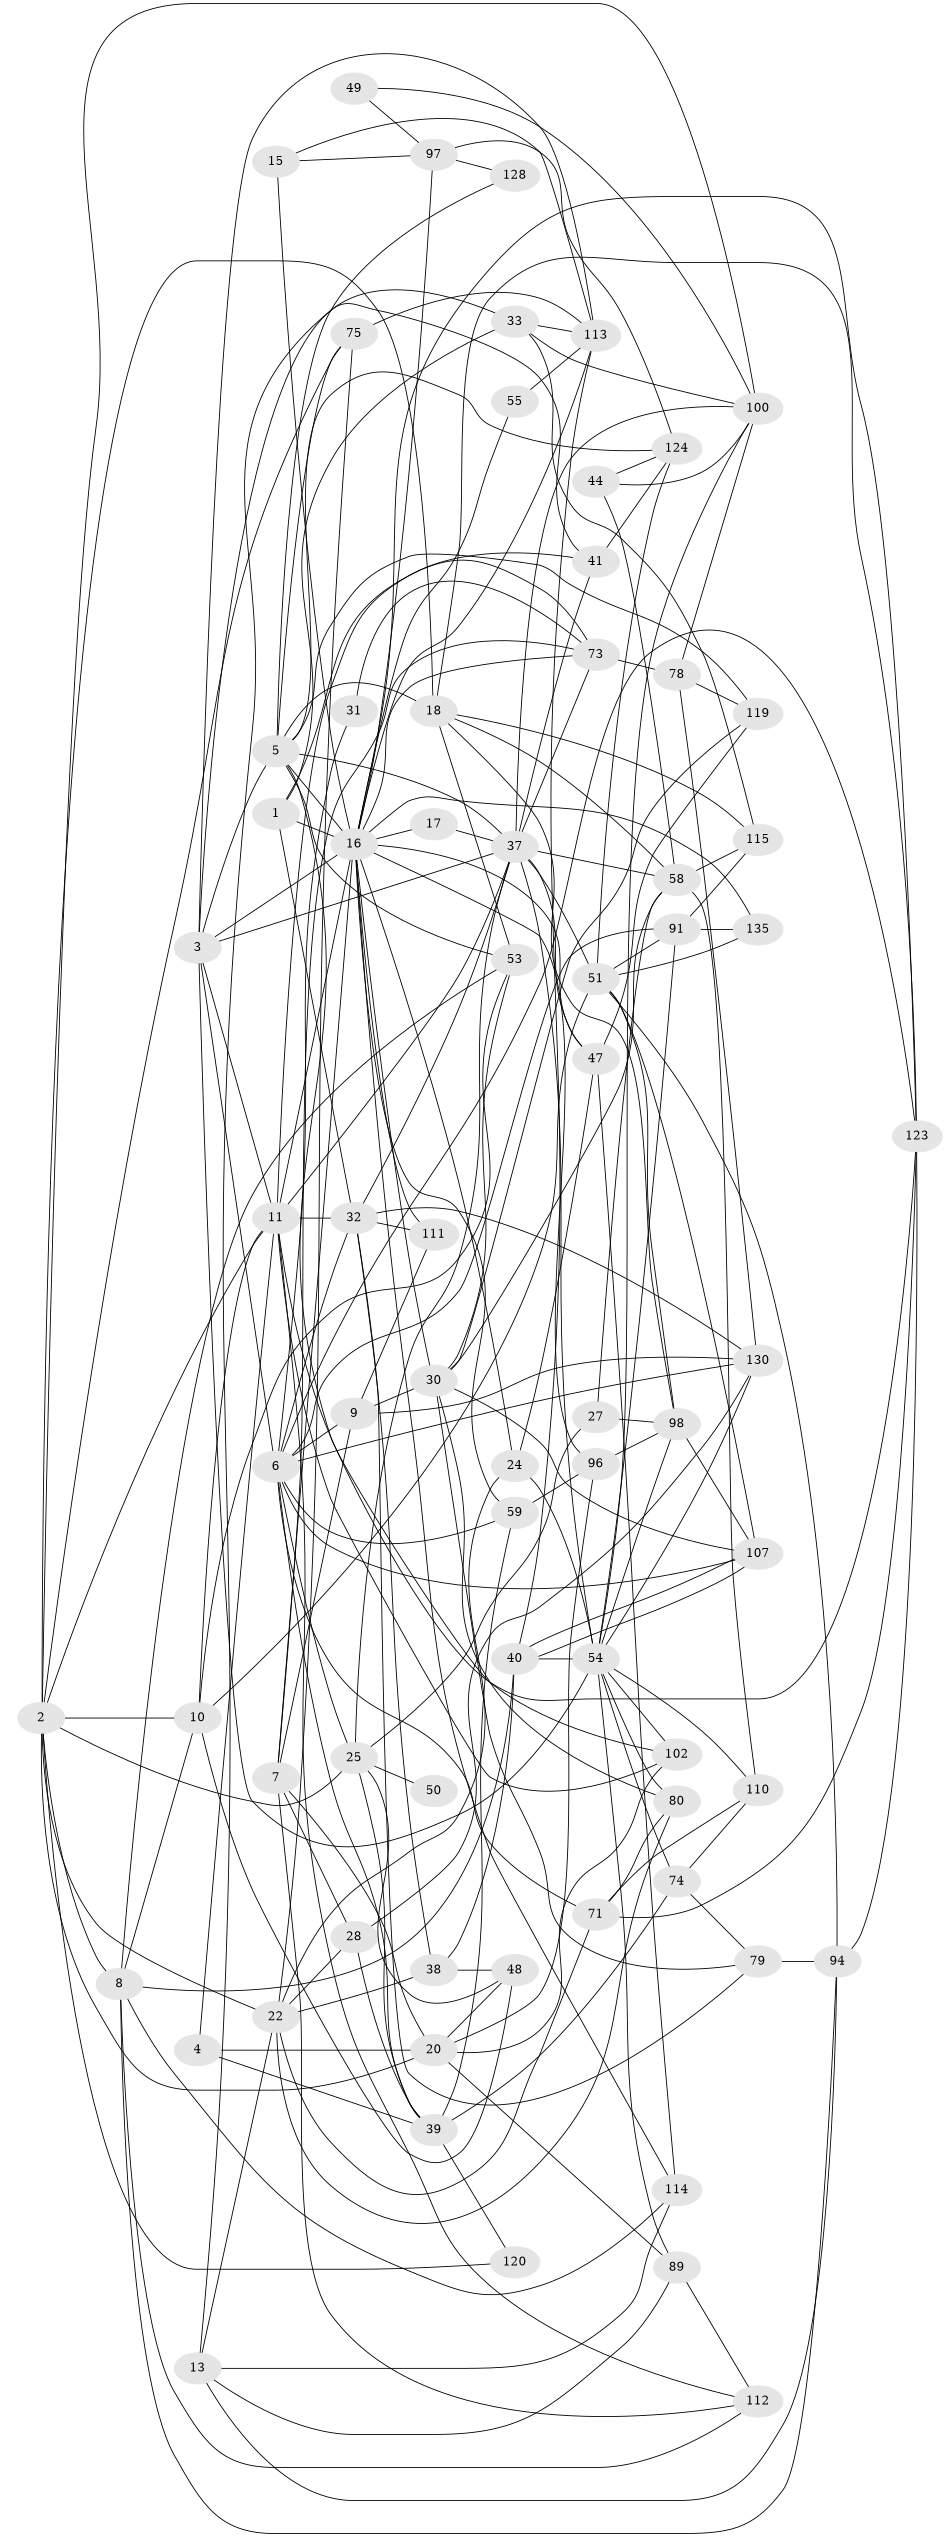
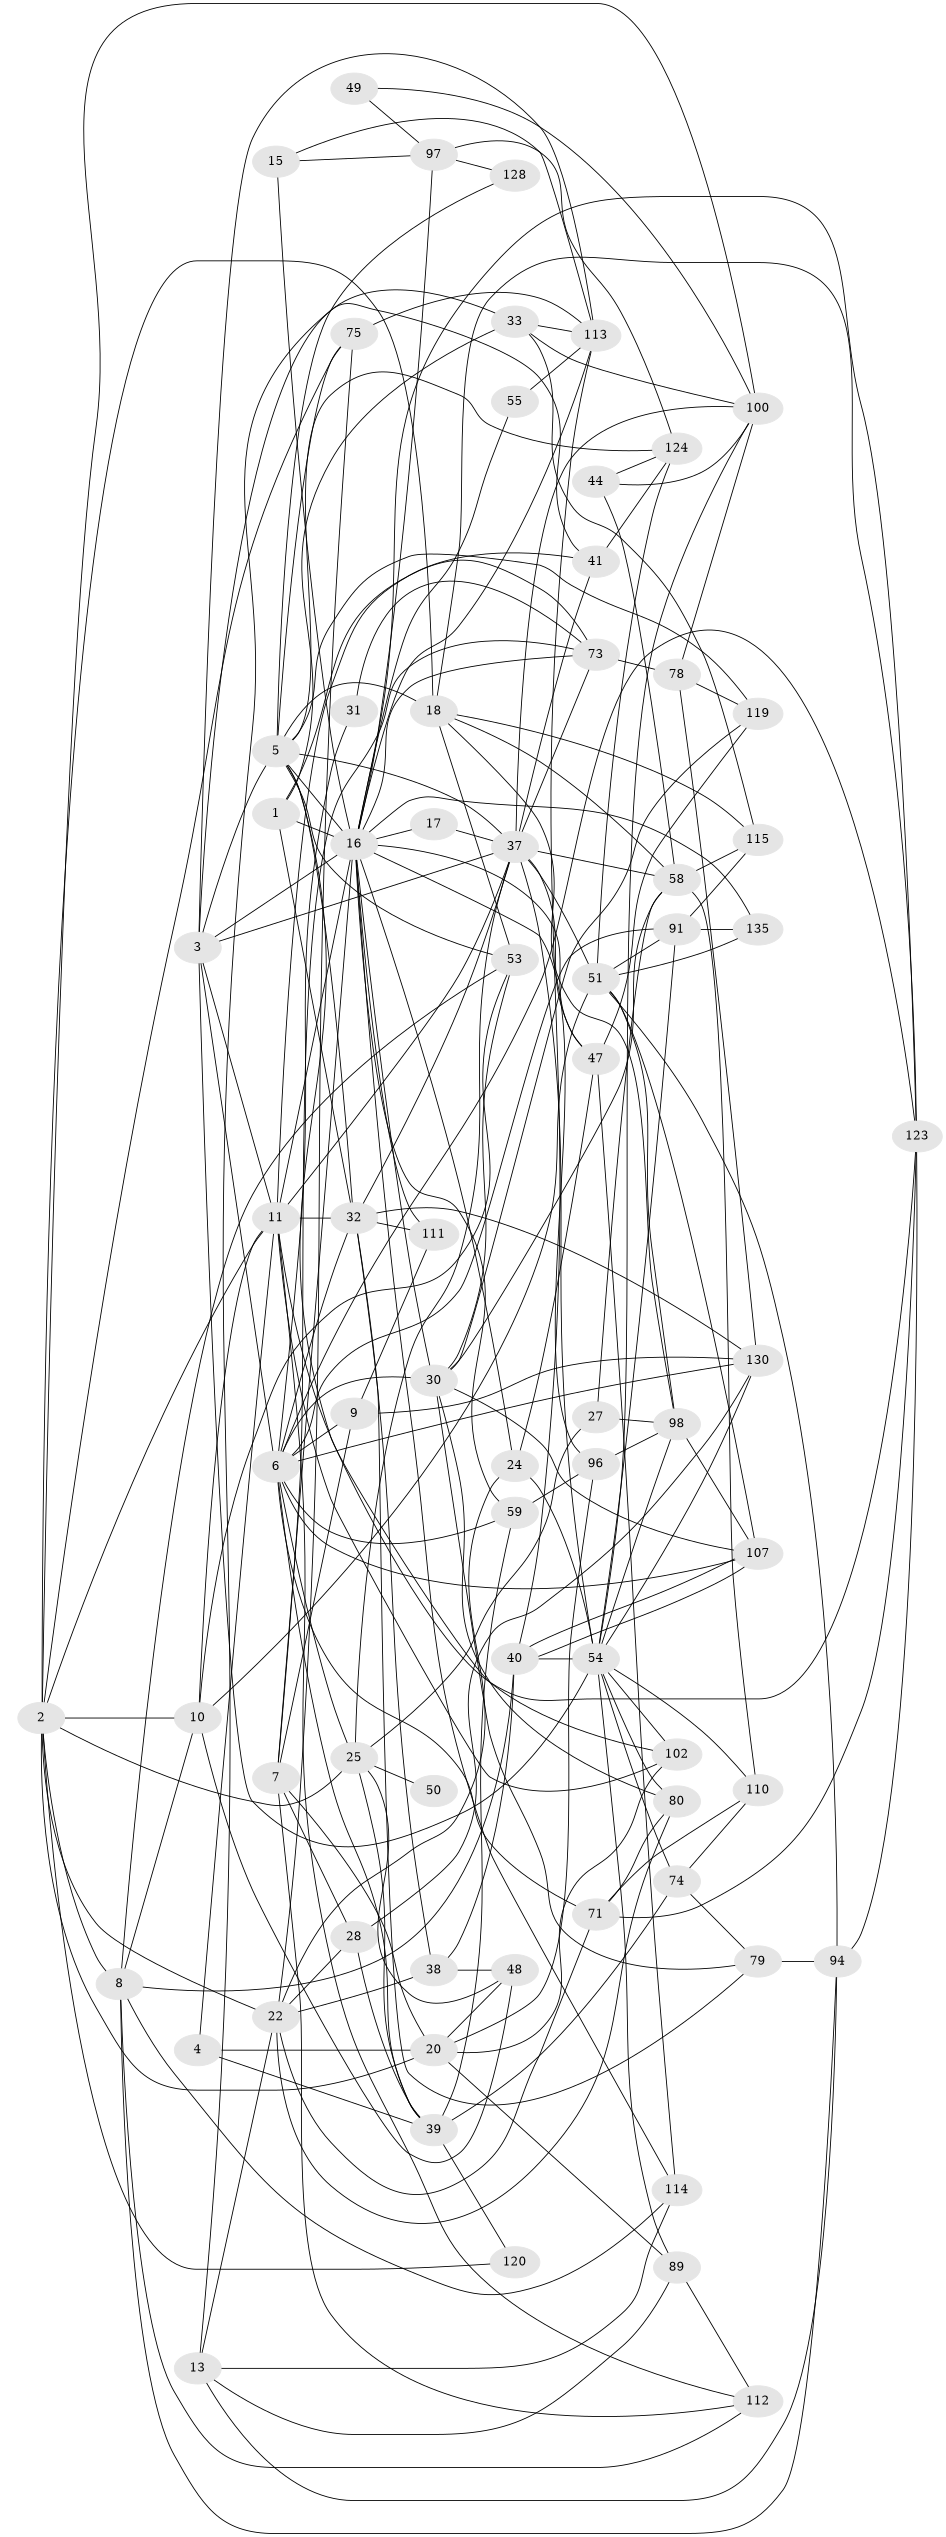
edge "5" -- "32": added
edge "30" -- "9": now "30" -- "6"
